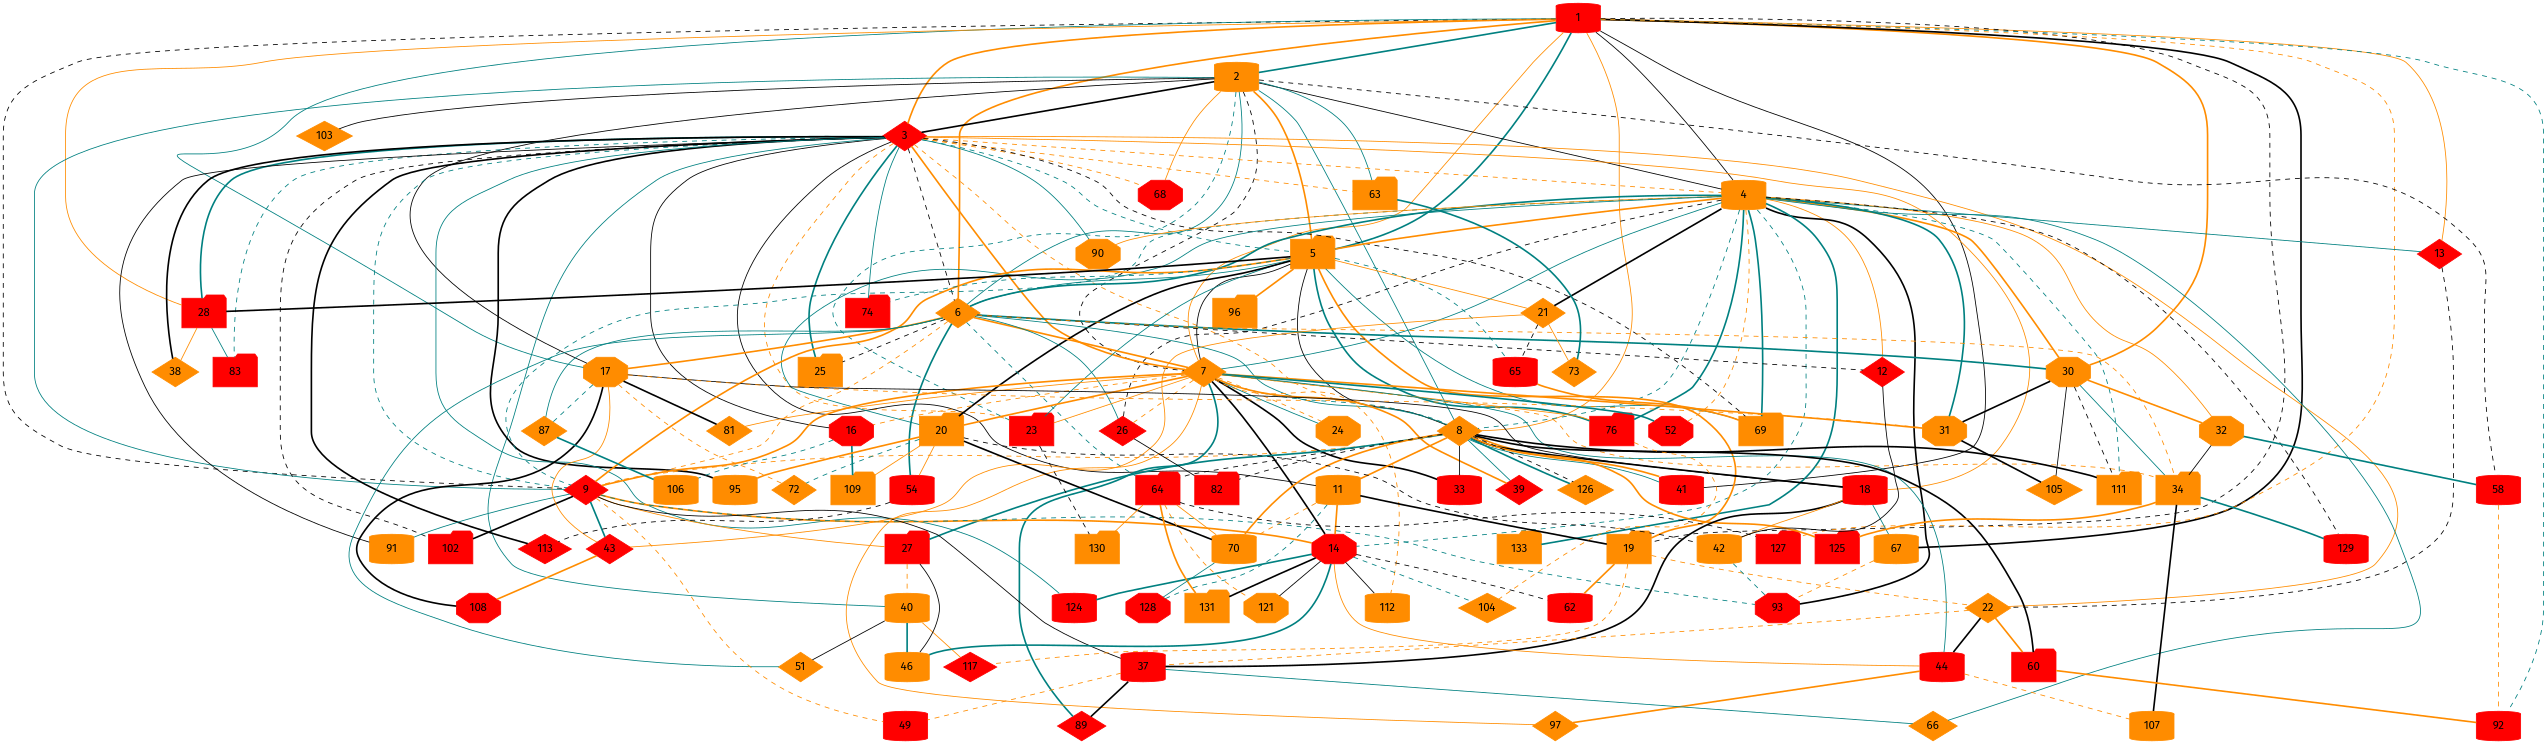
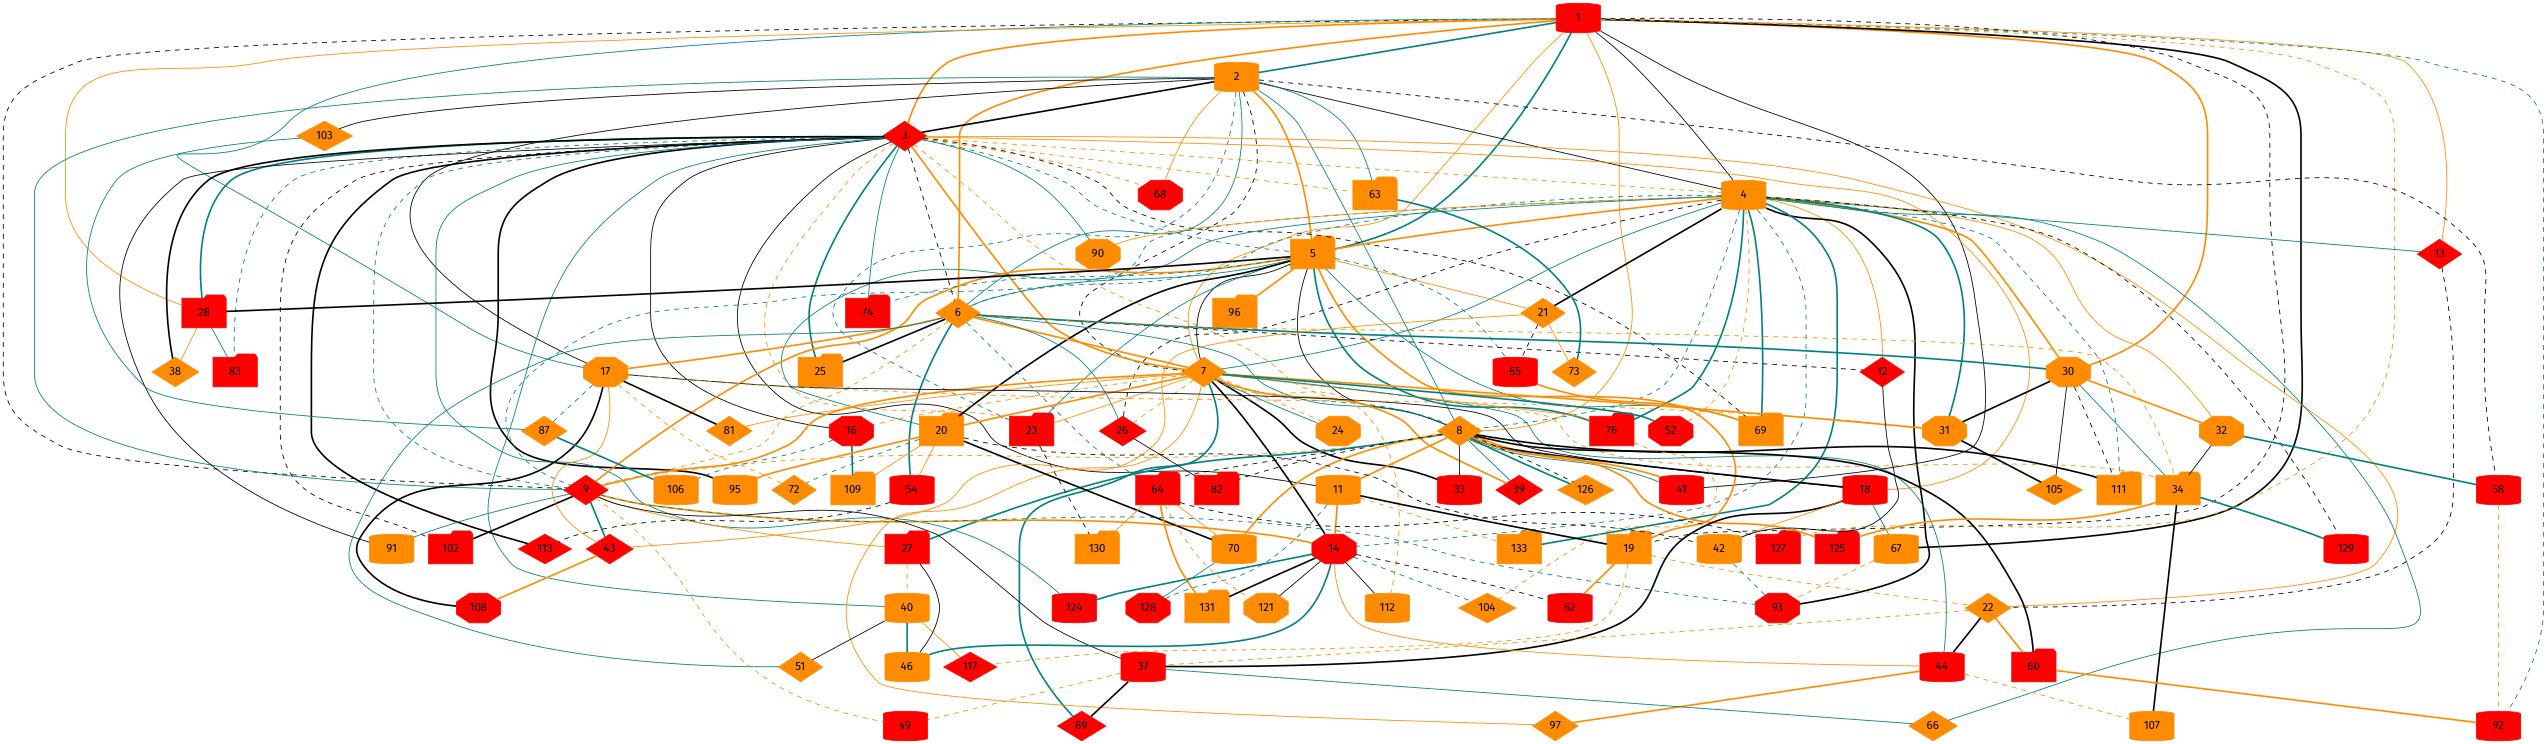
edge "4" -- "6": style bold -> dashed
edge "6" -- "87": now "103" -- "87"
edge "6" -- "25": style dashed -> bold
edge "11" -- "70": now "11" -- "133"
